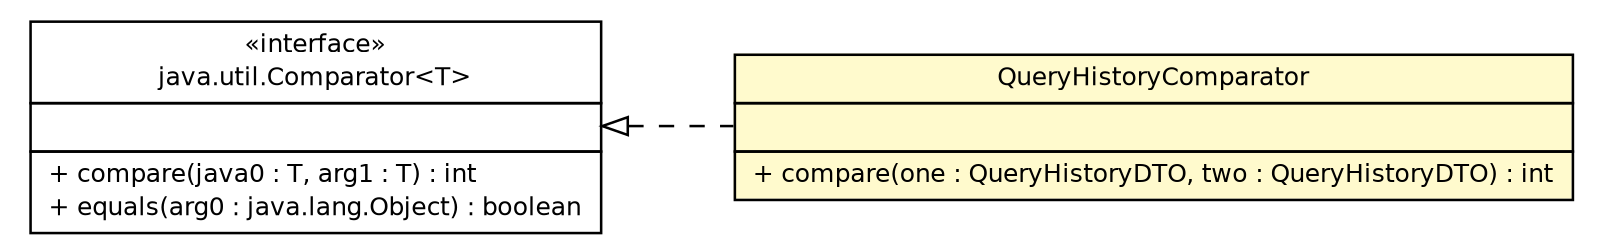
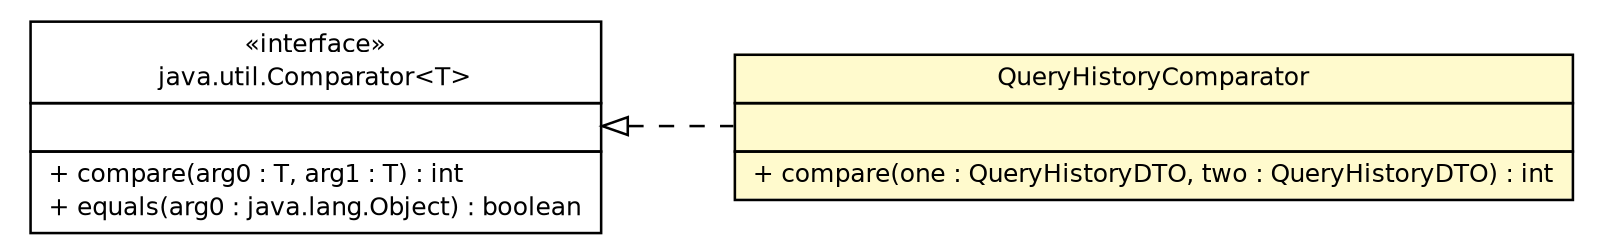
node "java.util.Comparator<T>": text "+ compare(java0 : T, arg1 : T) : int" -> "+ compare(arg0 : T, arg1 : T) : int"
